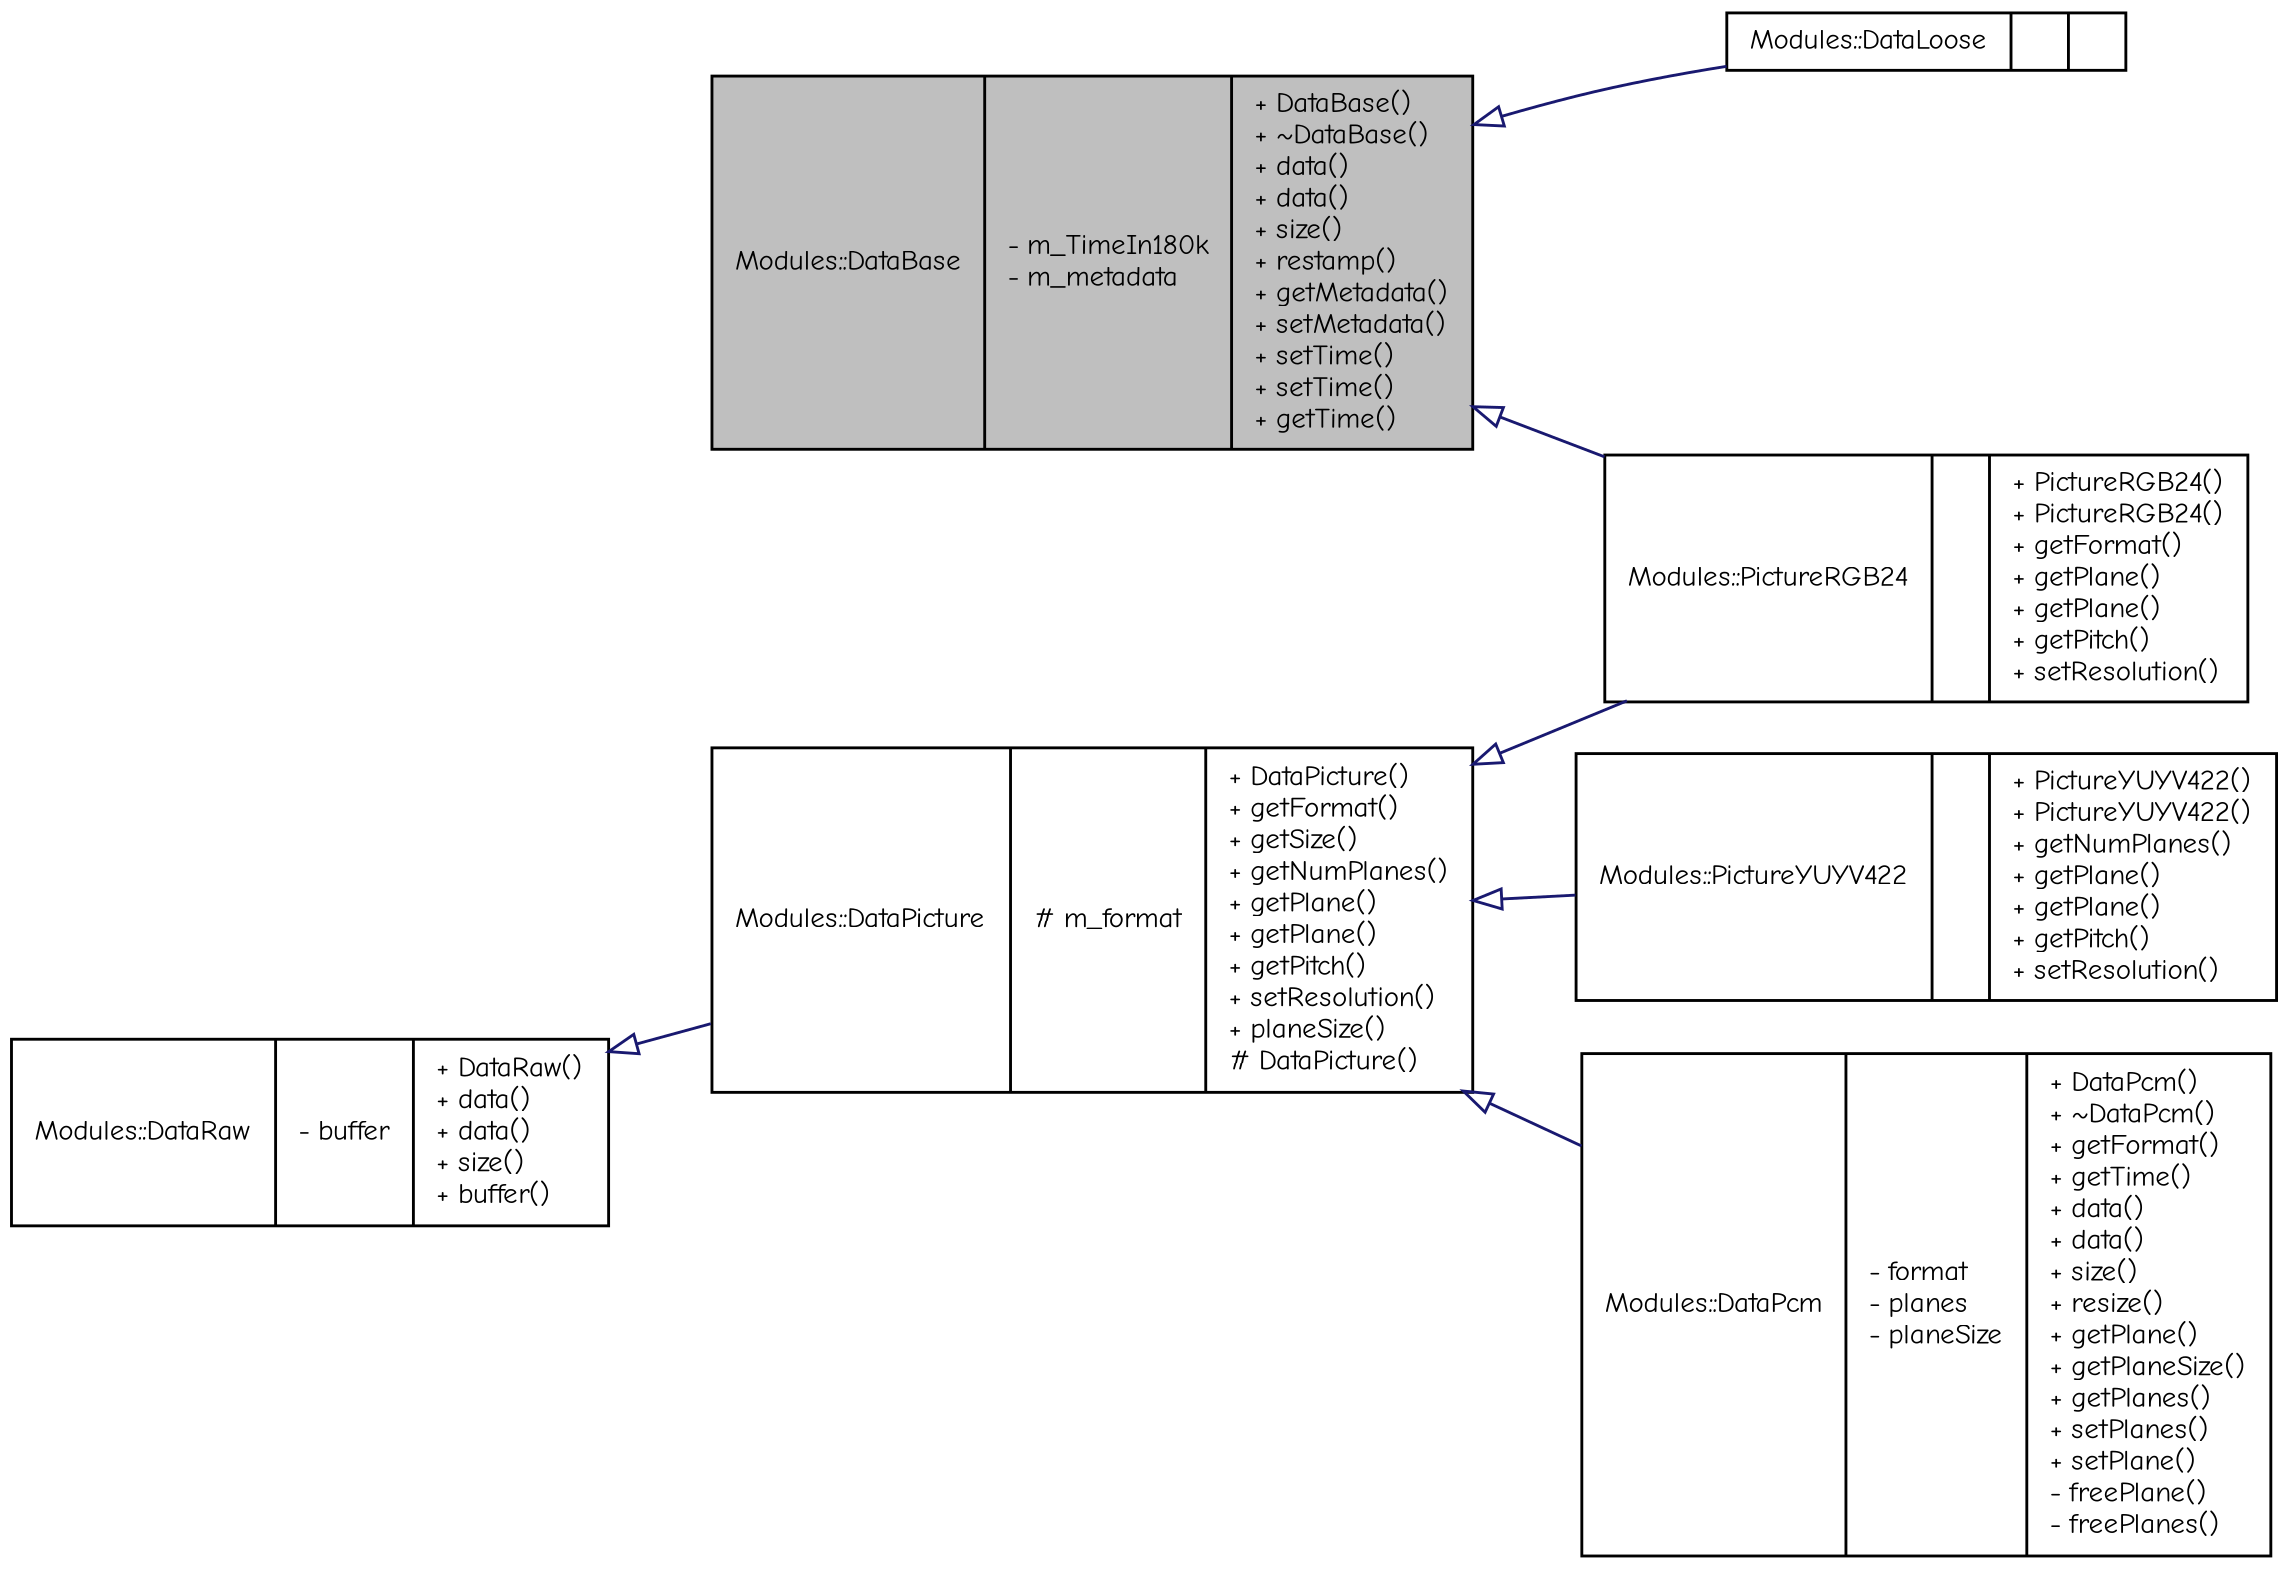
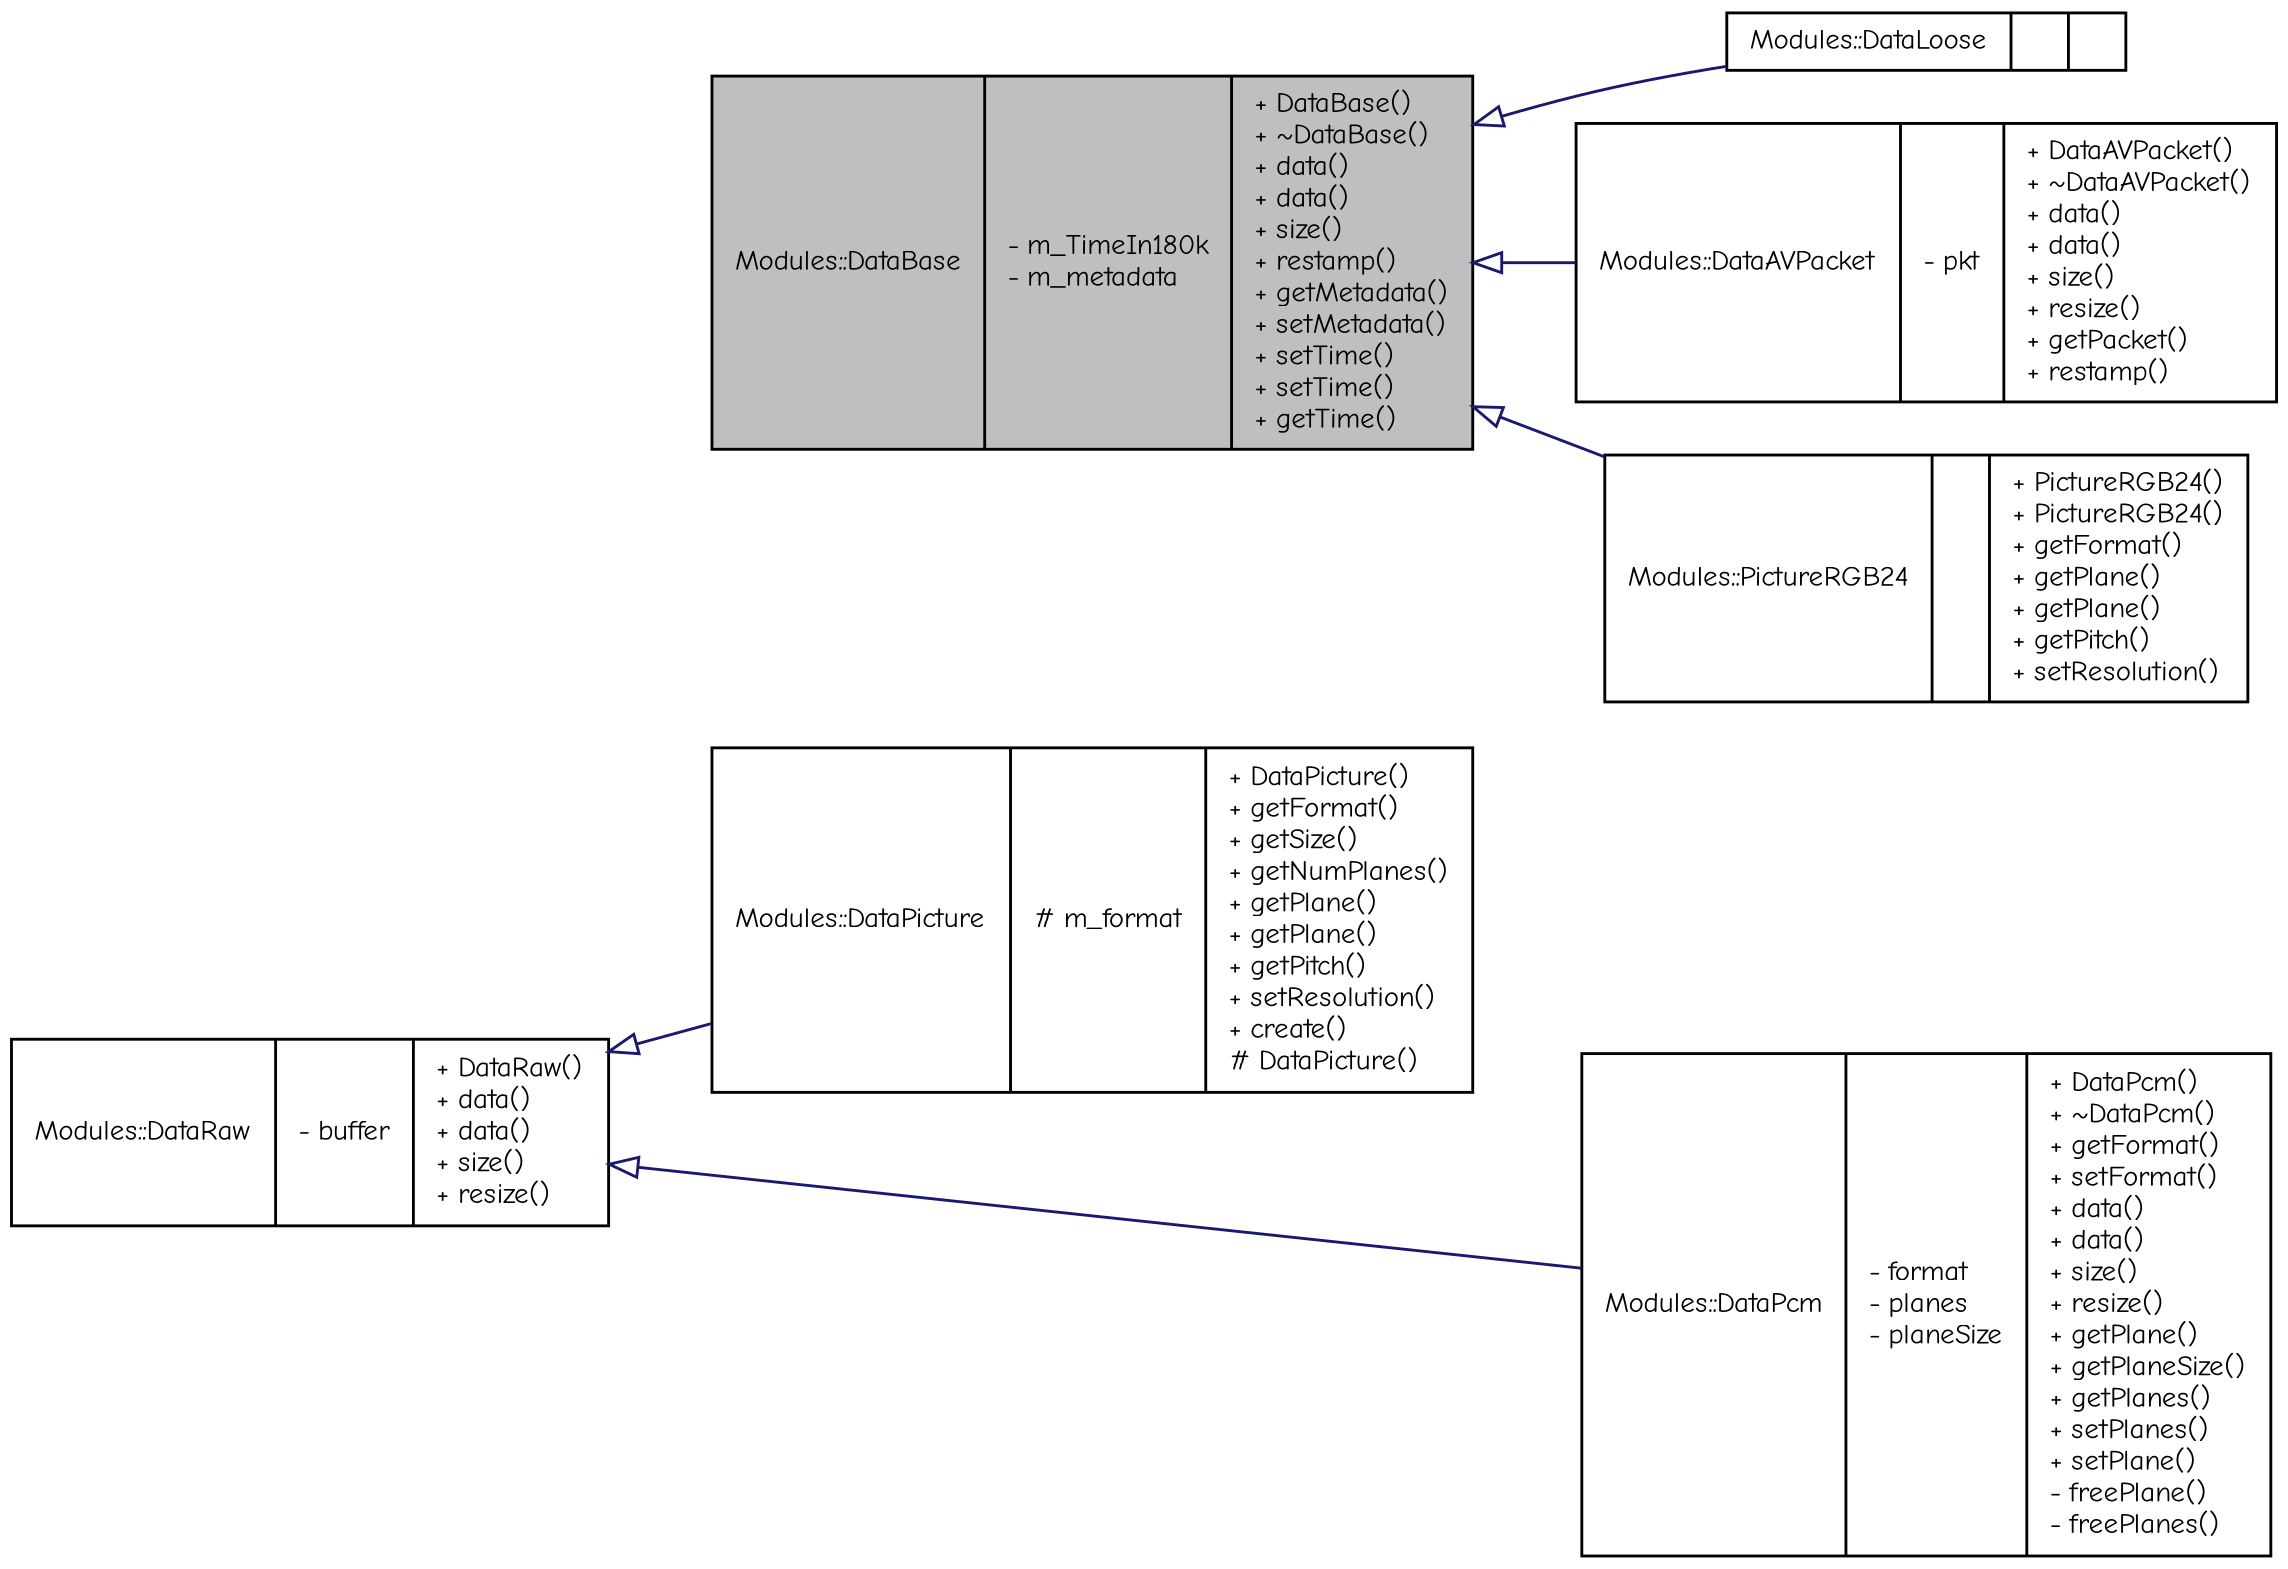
node "Modules::DataAVPacket": added
edge "Modules::PictureRGB24" -> "Modules::DataPicture": removed
node "Modules::PictureYUYV422": removed
node "Modules::DataPicture": text "+ planeSize()" -> "+ create()"
edge "Modules::DataPcm" -> "Modules::DataPicture": now "Modules::DataPcm" -> "Modules::DataRaw"
node "Modules::DataPcm": text "+ getTime()" -> "+ setFormat()"
node "Modules::DataRaw": text "+ buffer()" -> "+ resize()"
